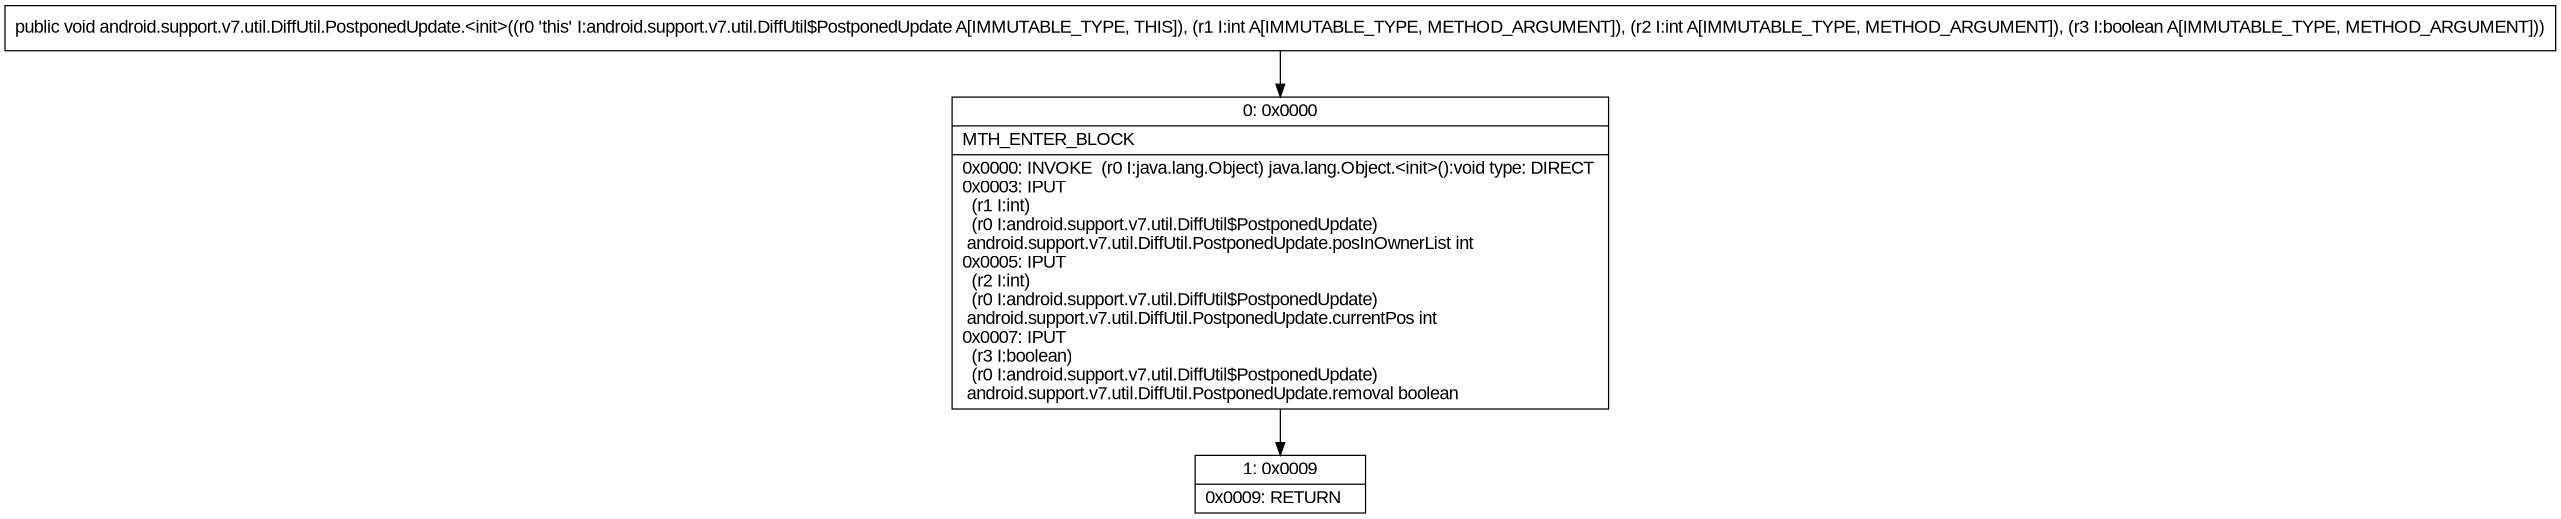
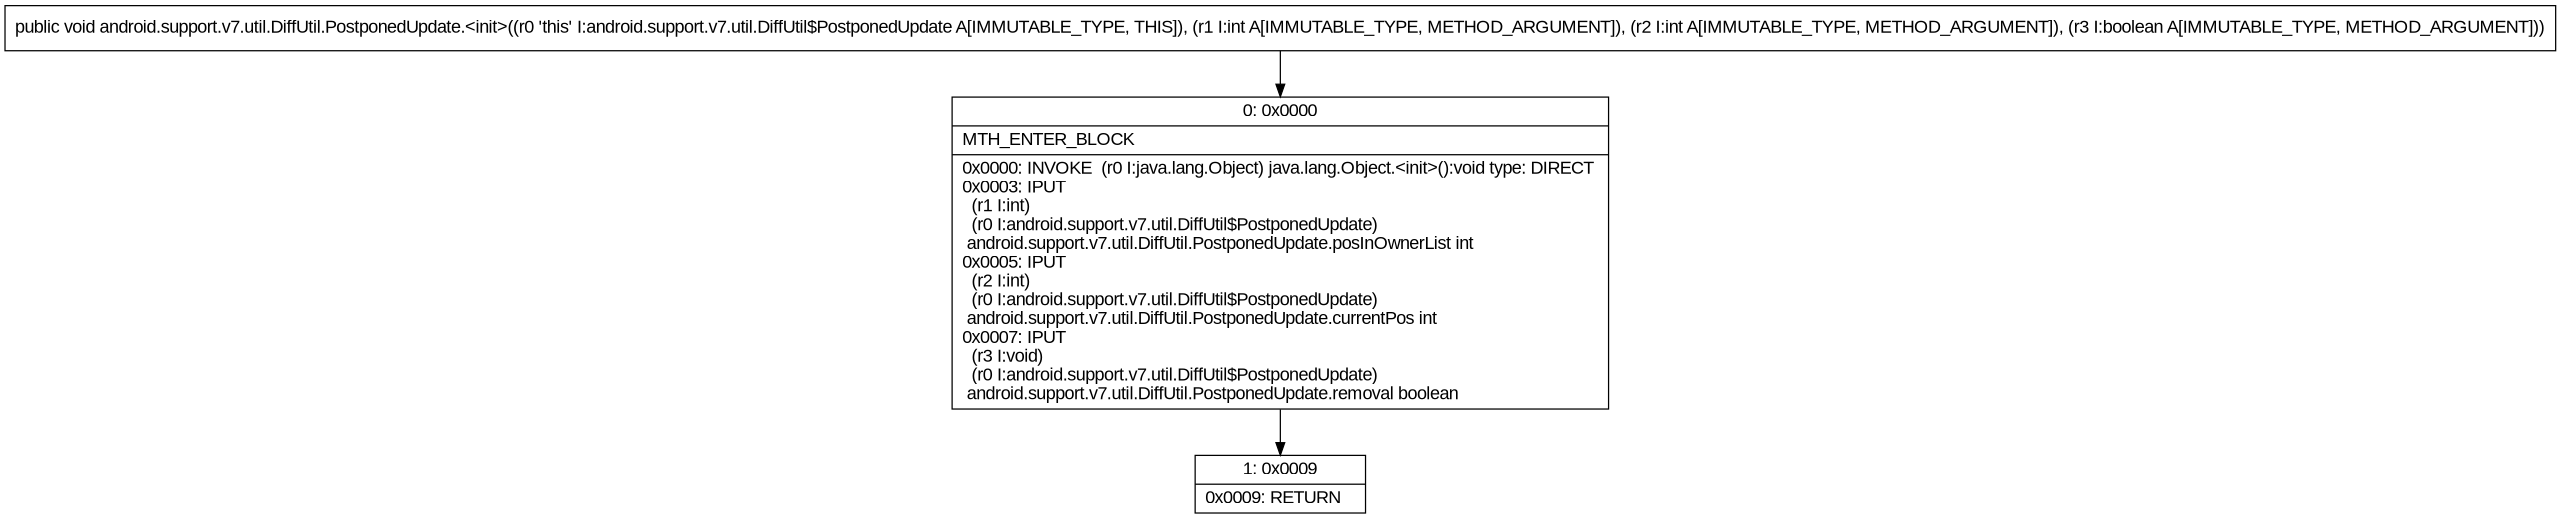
node "0: 0x0000": text "(r3 I:boolean)" -> "(r3 I:void)"
